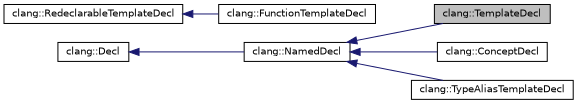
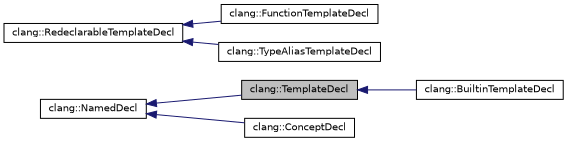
node "clang::Decl": removed
edge "clang::TypeAliasTemplateDecl" -> "clang::NamedDecl": now "clang::TypeAliasTemplateDecl" -> "clang::RedeclarableTemplateDecl"
node "clang::BuiltinTemplateDecl": added
